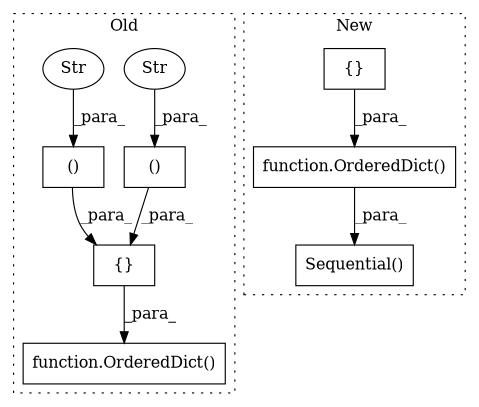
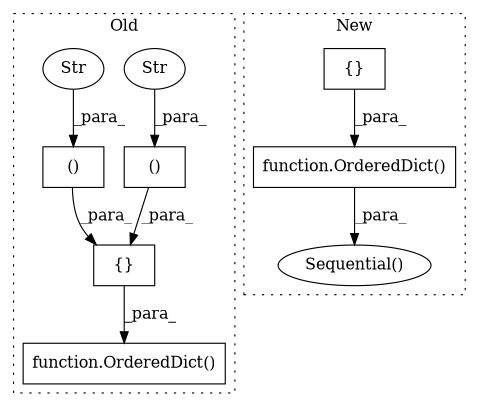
node "Sequential()": shape box -> ellipse
